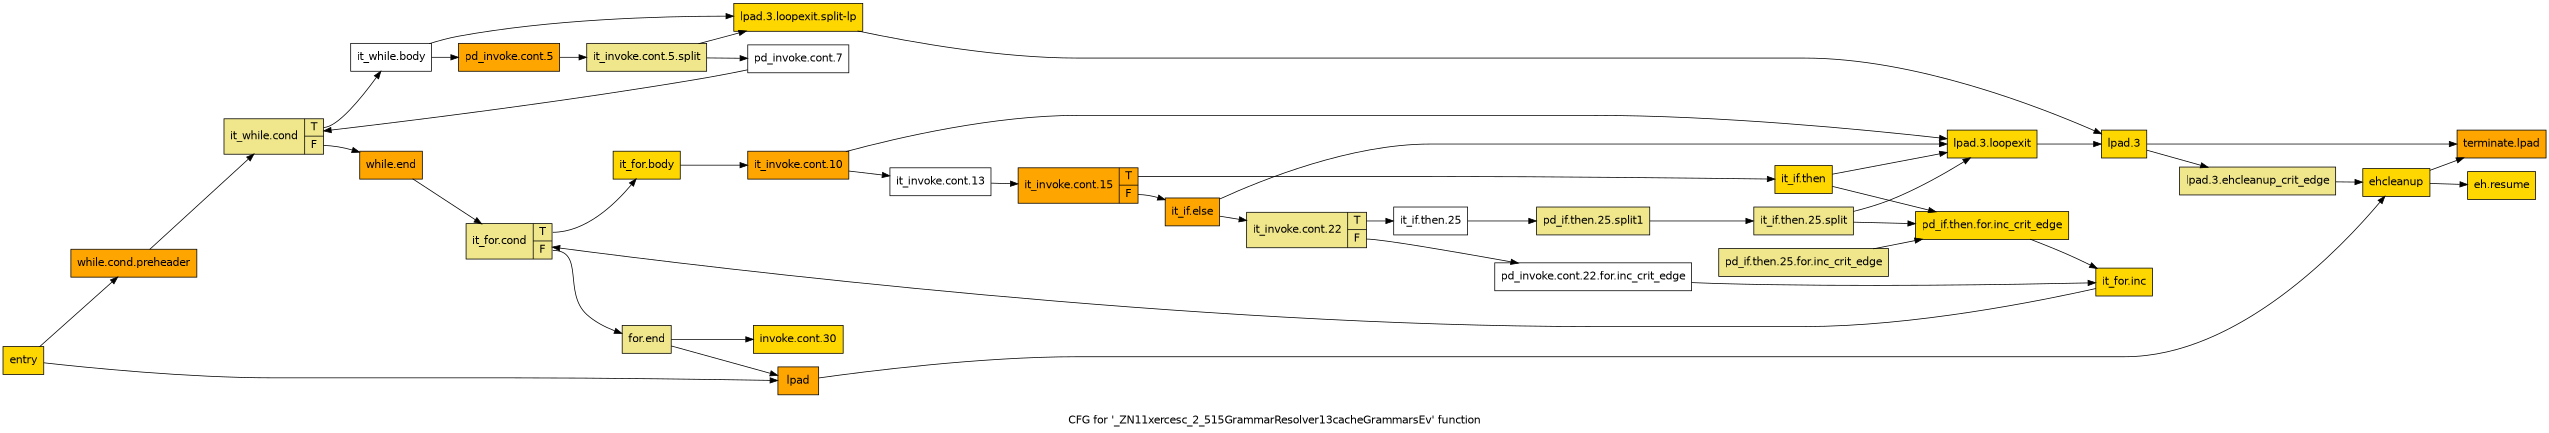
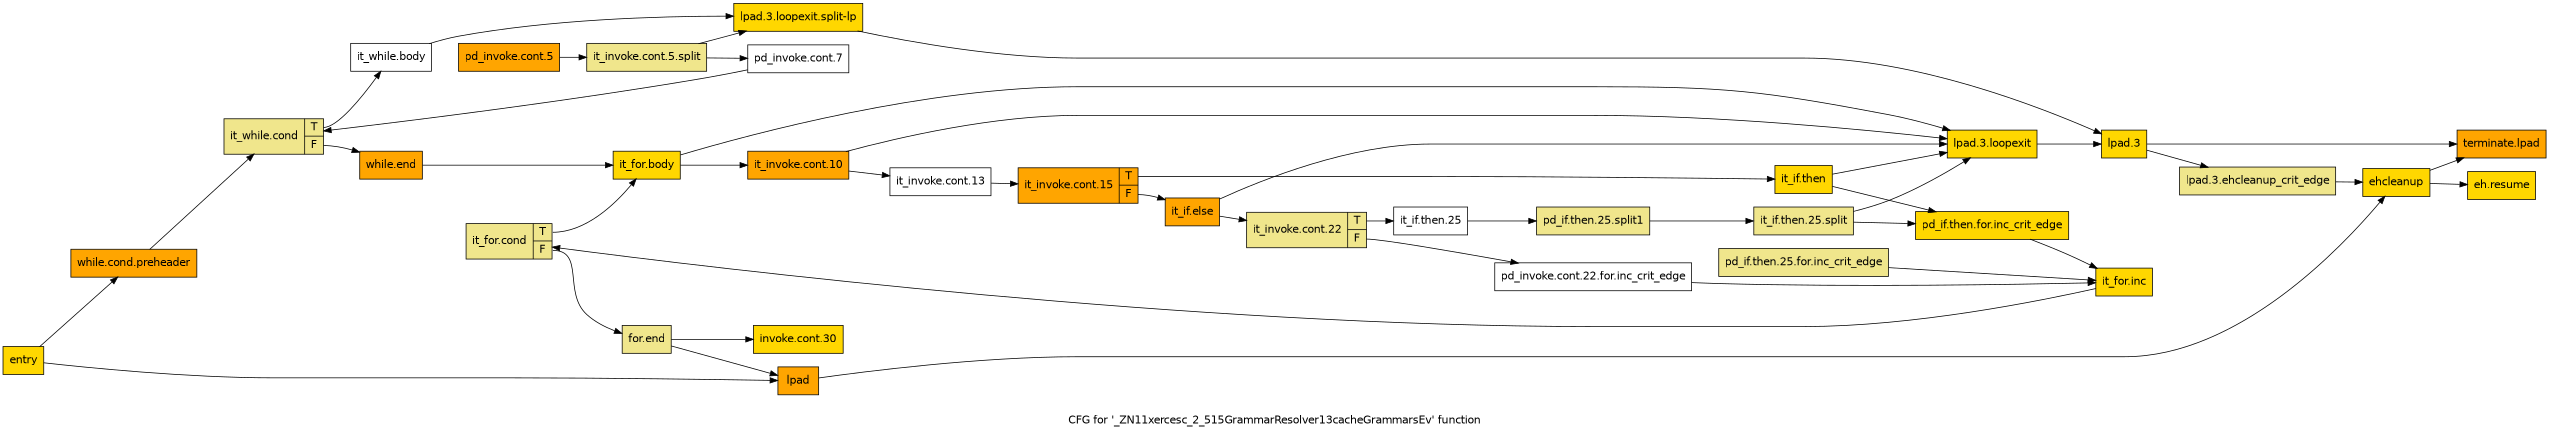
edge "it_while.body" -> "pd_invoke.cont.5": removed
edge "it_for.body" -> "lpad.3.loopexit": added
edge "while.end" -> "it_for.cond": now "while.end" -> "it_for.body"
edge "pd_if.then.25.for.inc_crit_edge" -> "pd_if.then.for.inc_crit_edge": now "pd_if.then.25.for.inc_crit_edge" -> "it_for.inc"
